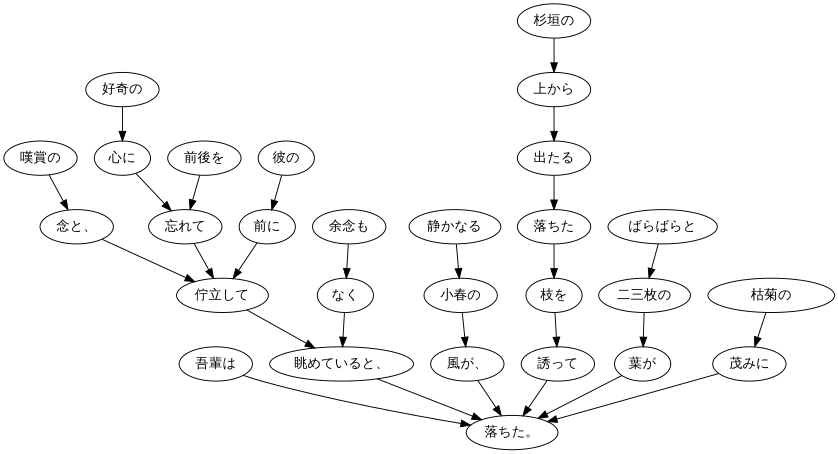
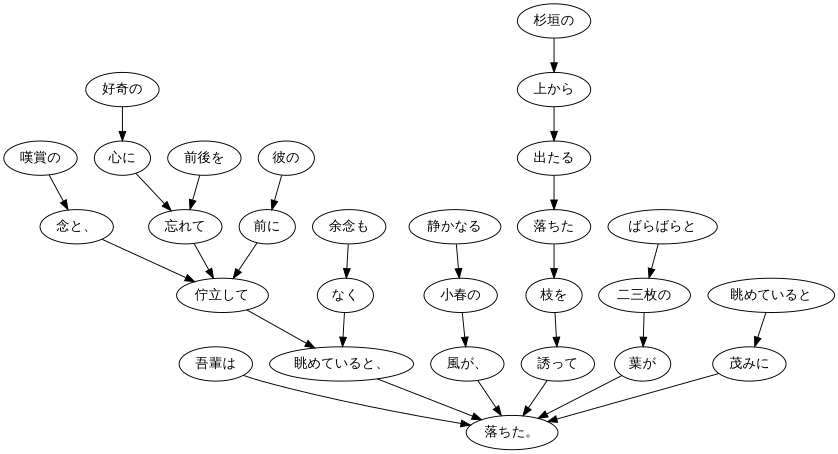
node "枯菊の": label "枯菊の" -> "眺めていると"
